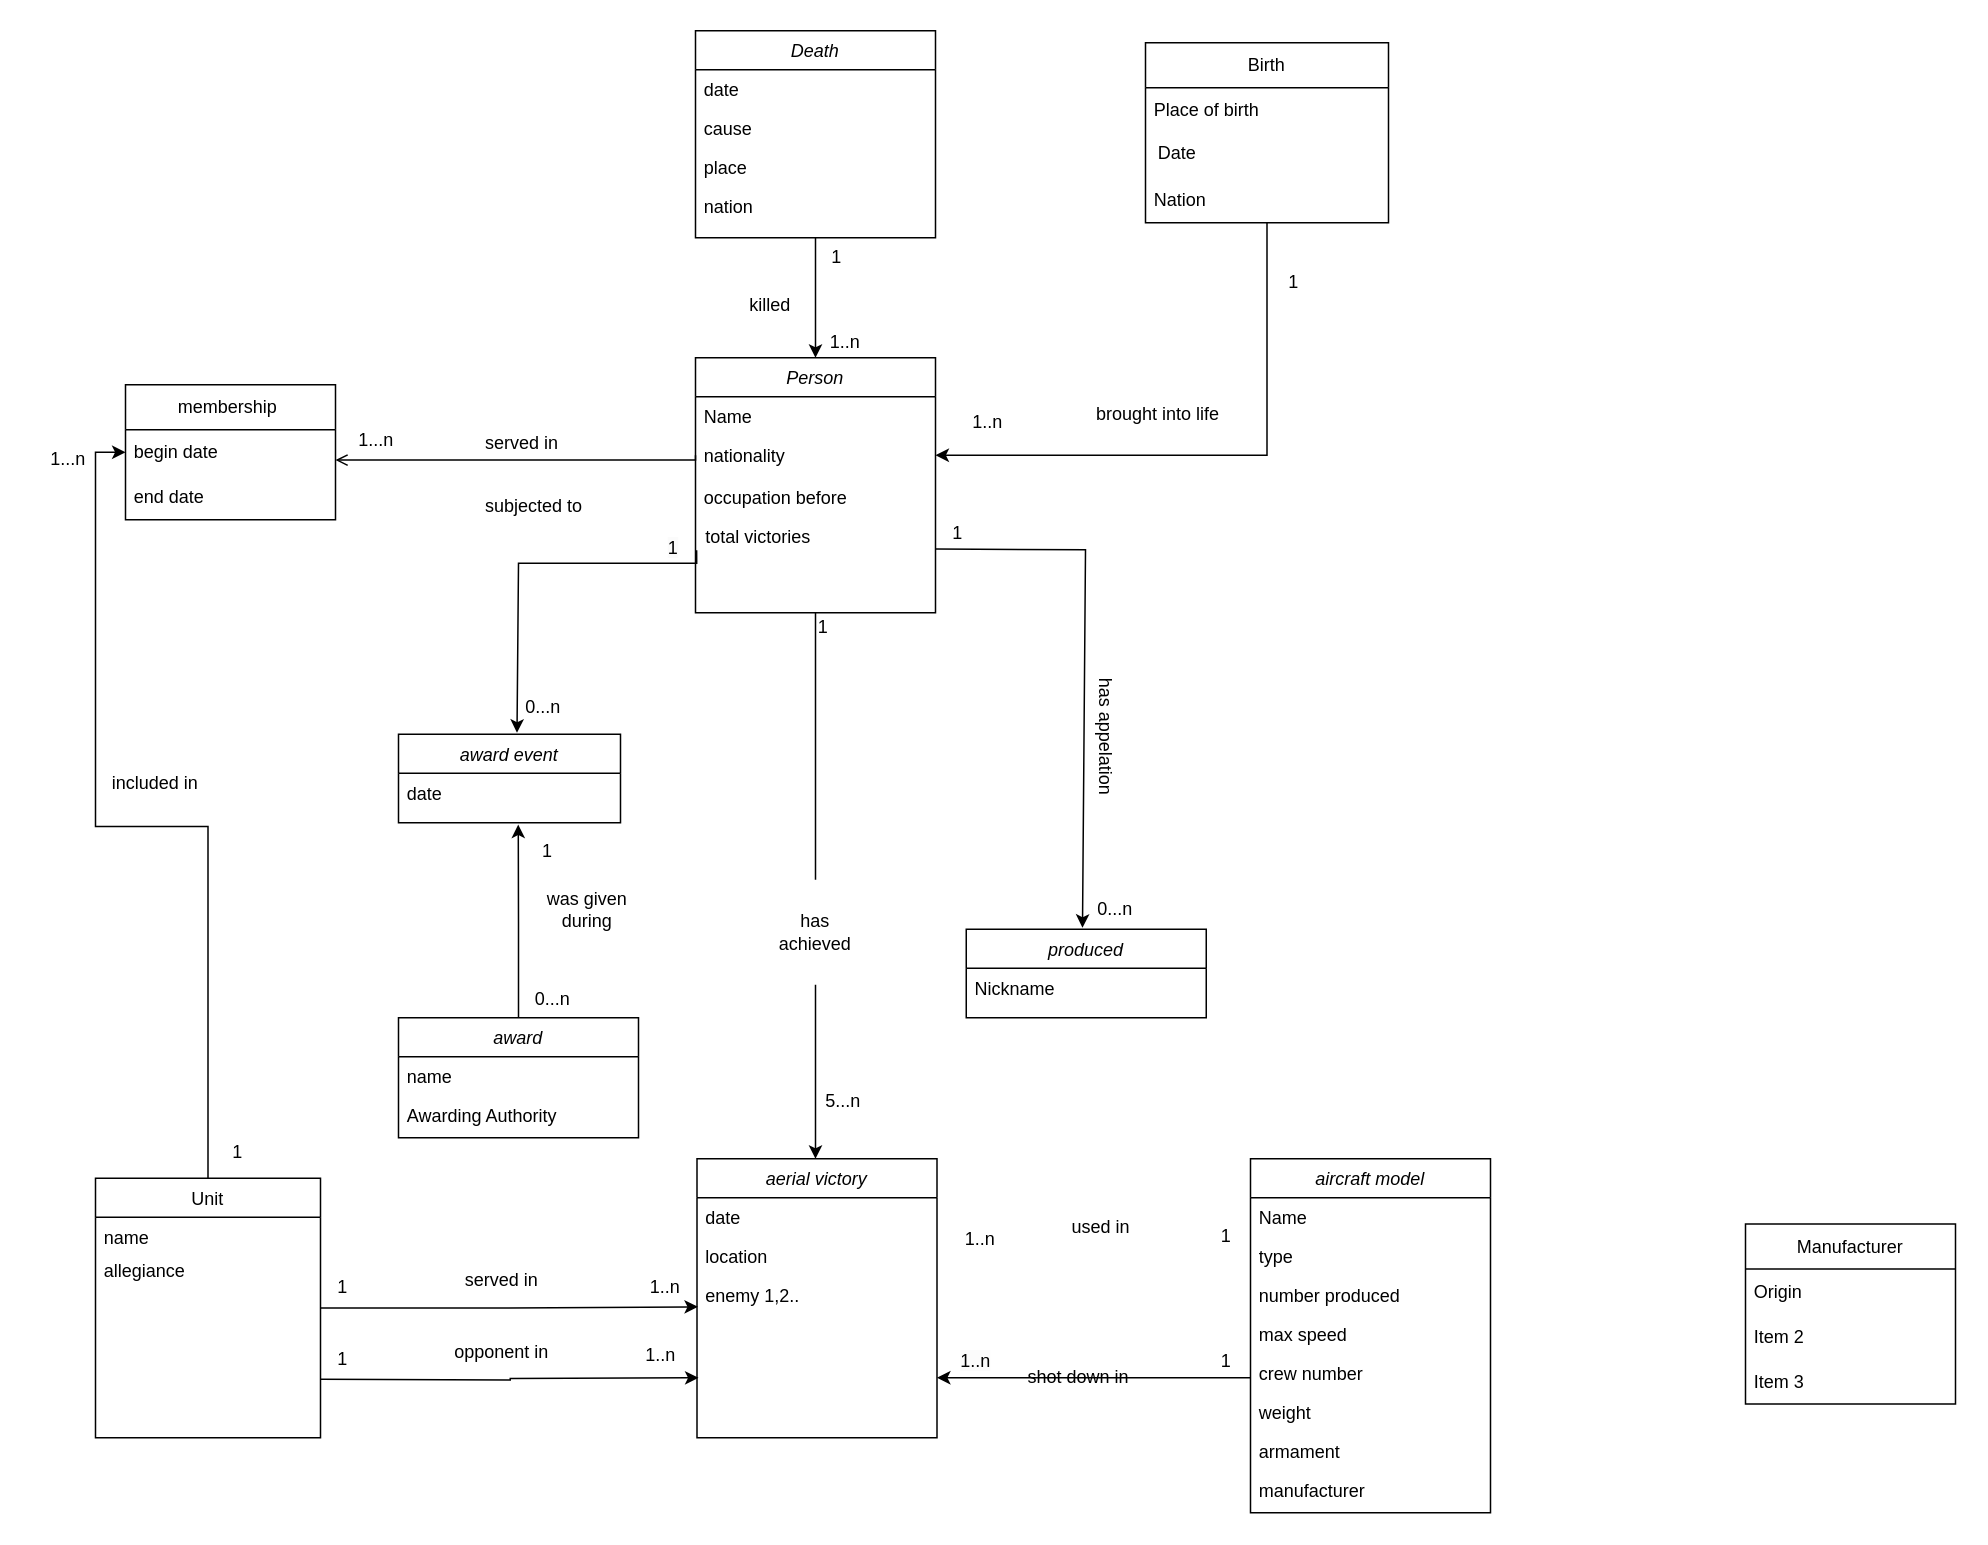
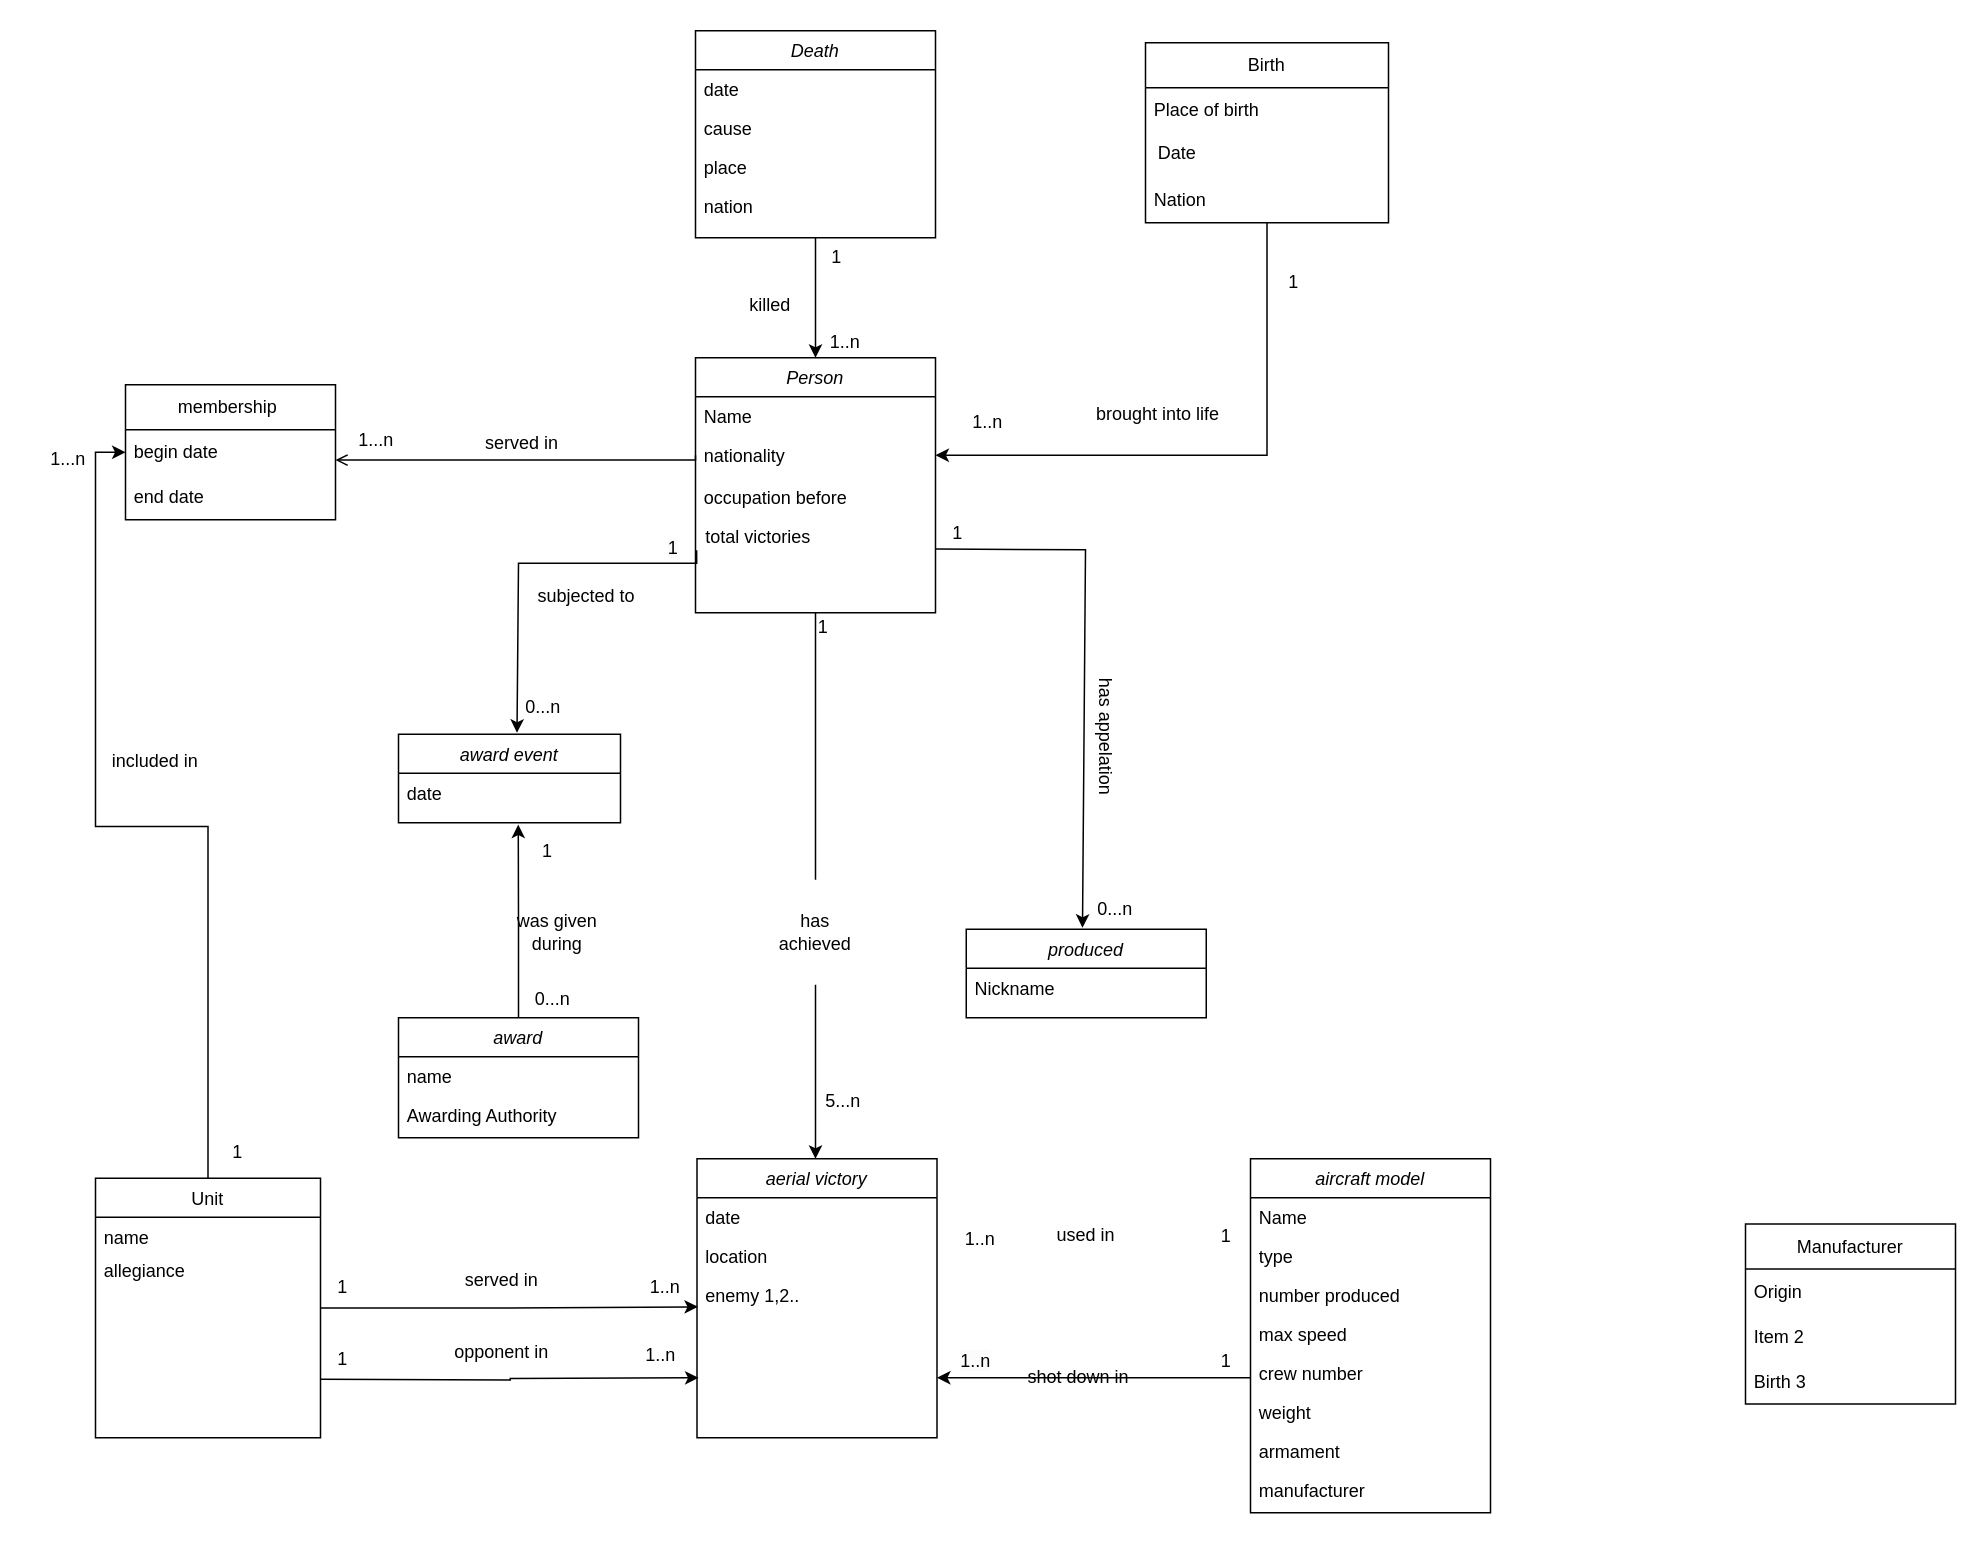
node "subjected to": moved (534, 506) -> (587, 596)
node "included in": moved (155, 784) -> (155, 761)
node "was given during": moved (587, 910) -> (557, 932)
node "used in": moved (1101, 1228) -> (1086, 1235)
node "Item 3": label "Item 3" -> "Birth 3"
